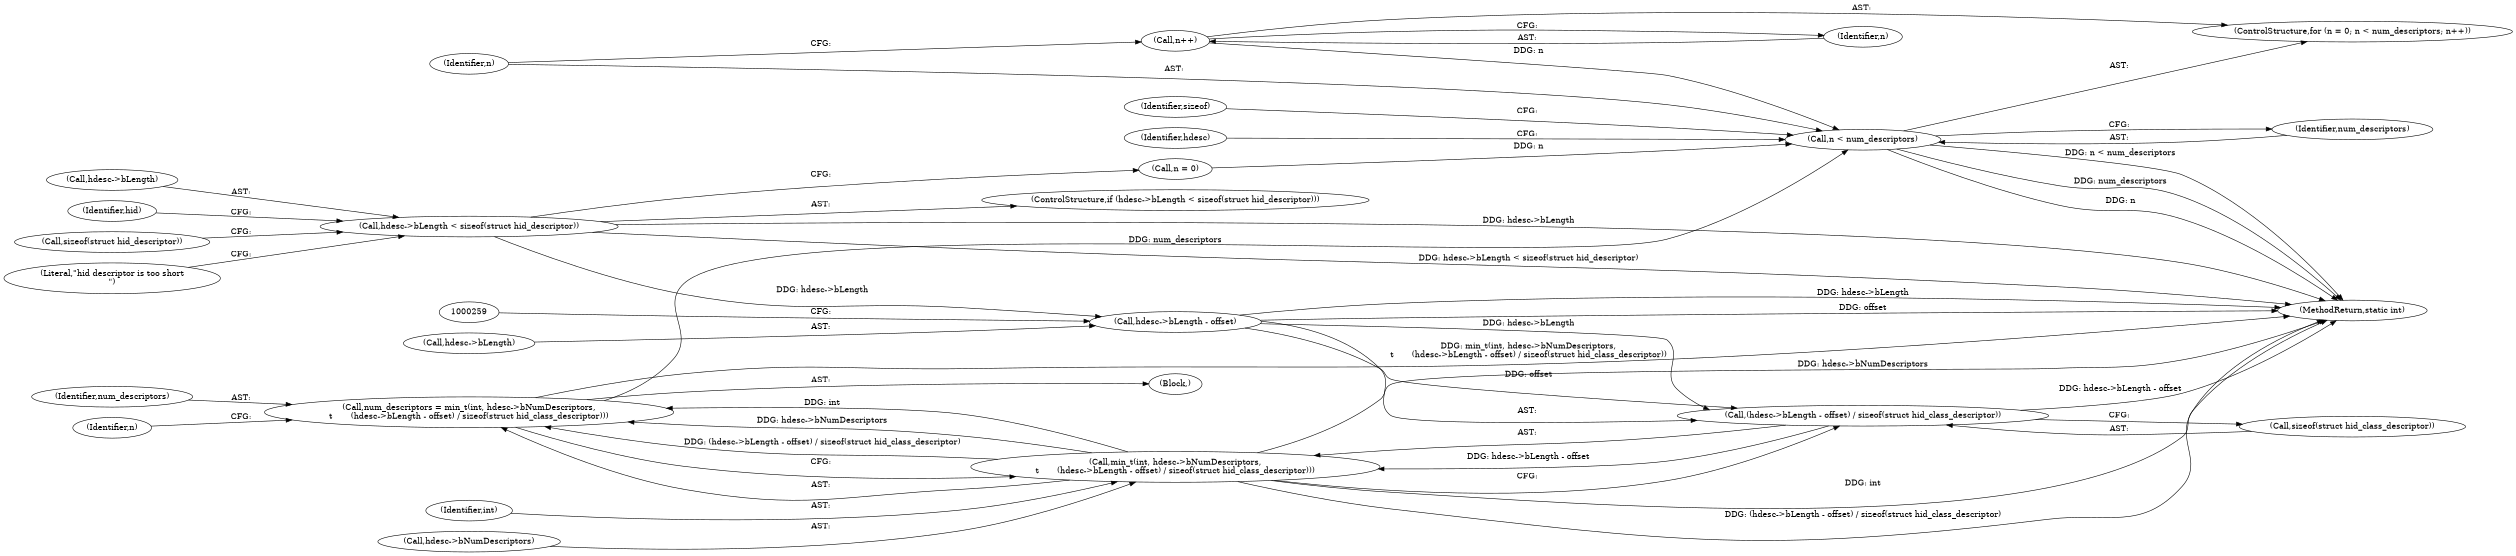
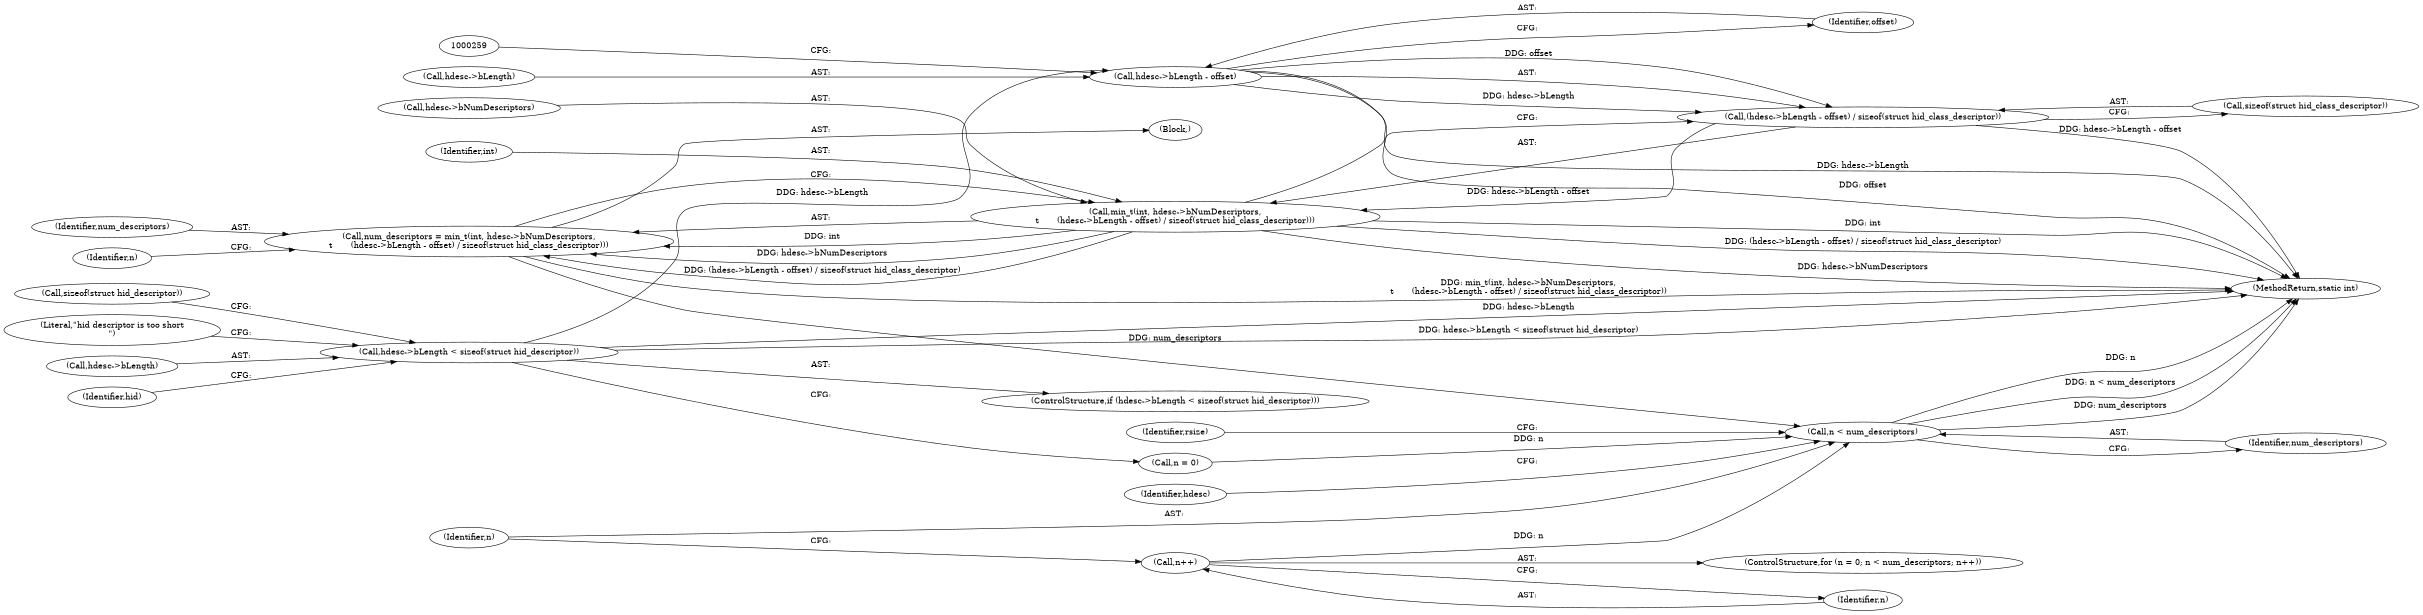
node "(Identifier,offset)": added
edge "(Call,n < num_descriptors)" -> "(ControlStructure,for (n = 0; n < num_descriptors; n++))": removed, label "AST:"
node "(Identifier,sizeof)": label "(Identifier,sizeof)" -> "(Identifier,rsize)"
